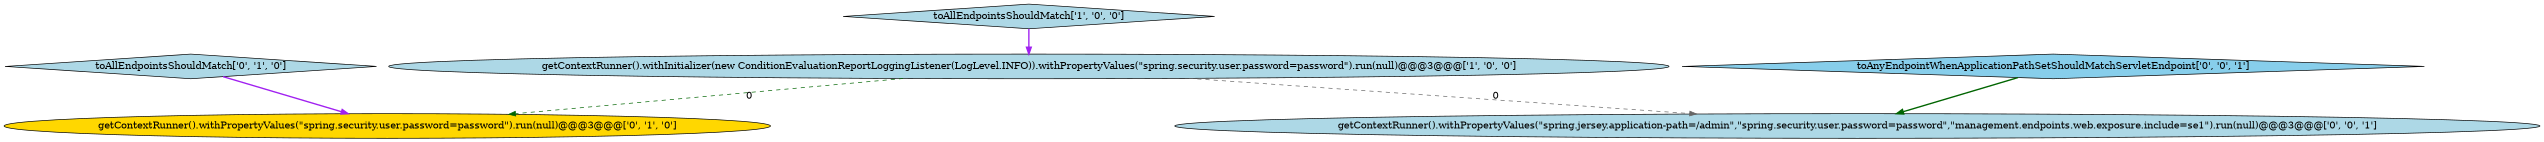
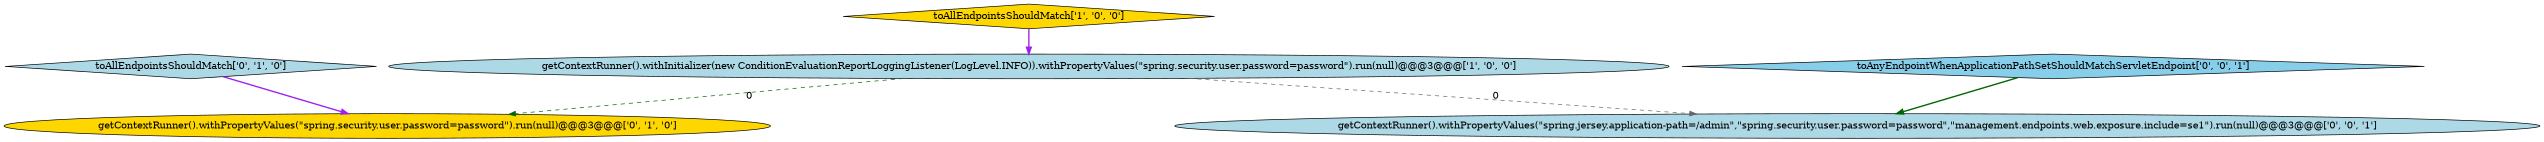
node "toAllEndpointsShouldMatch['1', '0', '0']": fillcolor lightblue -> gold
